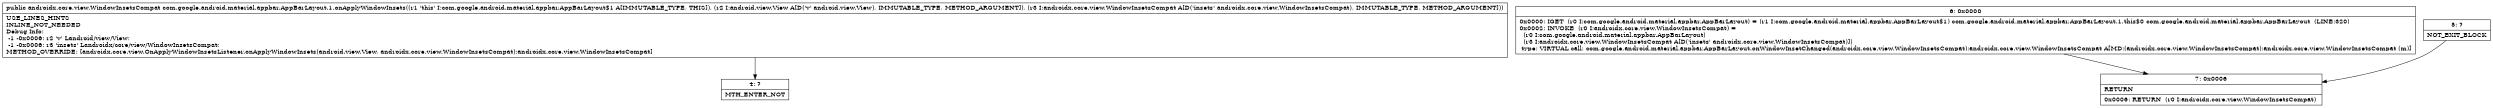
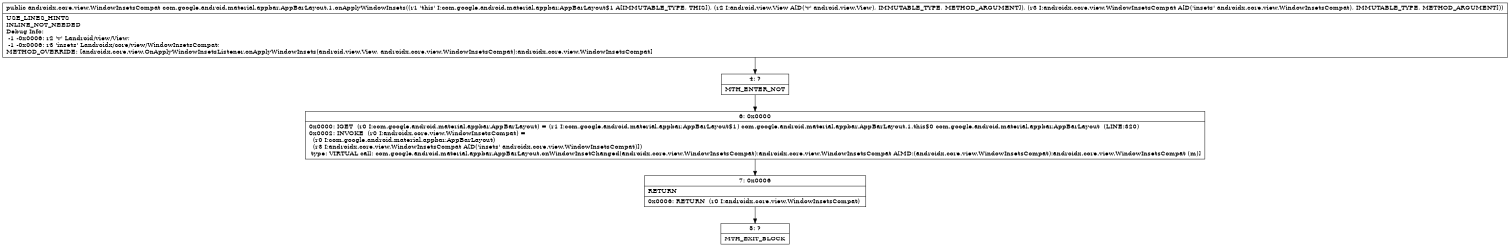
node "5: ?": text "NOT_EXIT_BLOCK" -> "MTH_EXIT_BLOCK"
edge "5: ?" -> "7: 0x0006": reversed
edge "4: ?" -> "6: 0x0000": added
